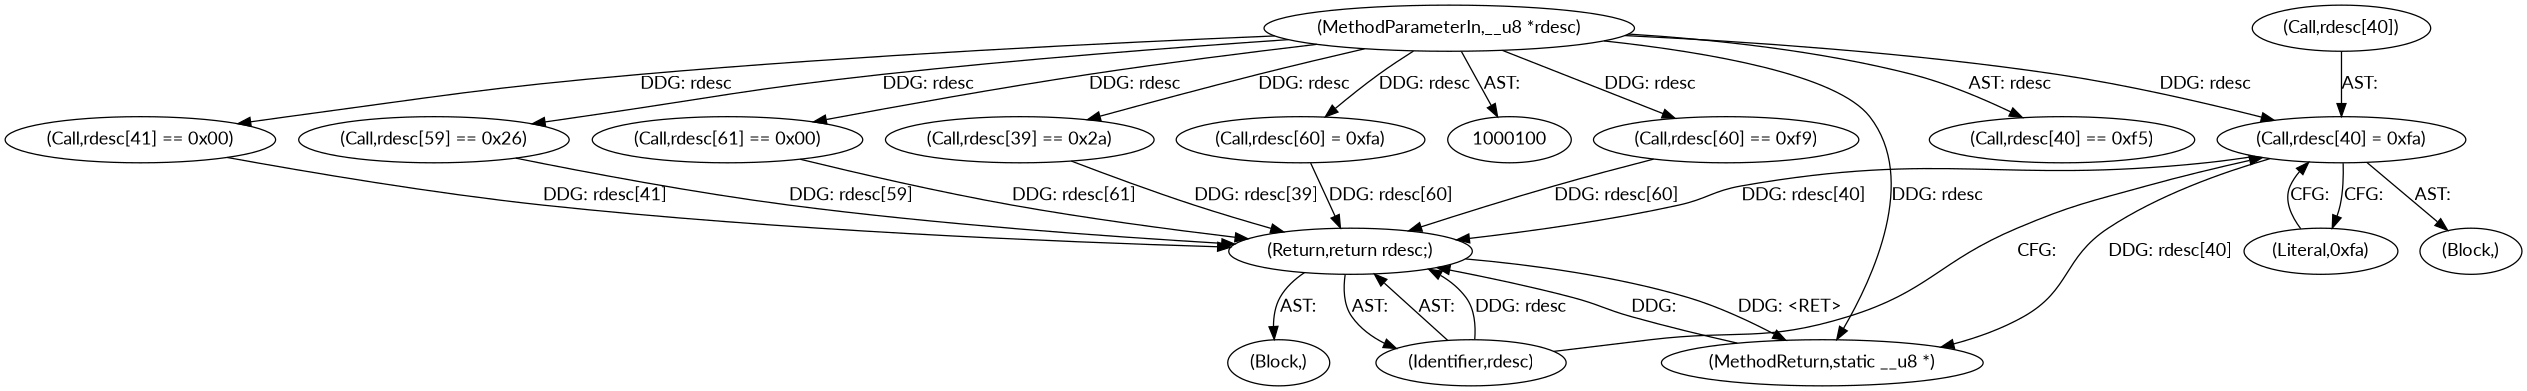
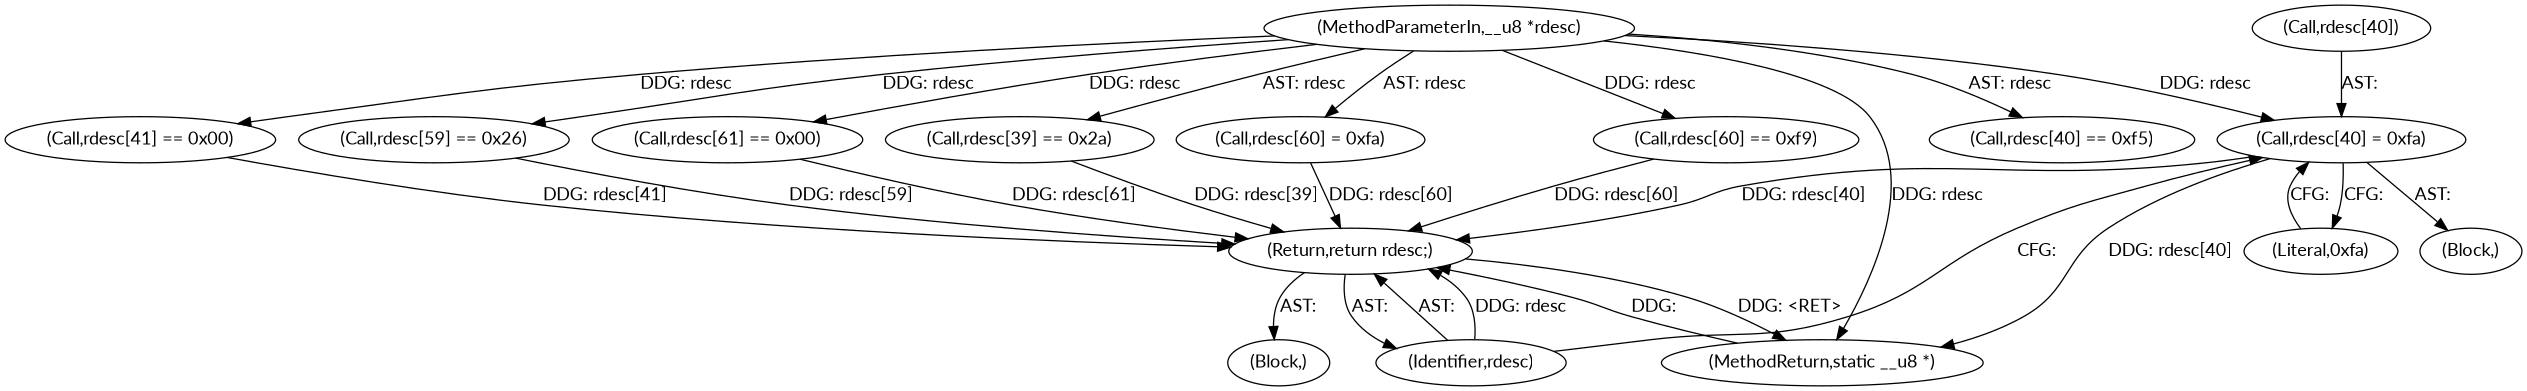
edge "(MethodParameterIn,__u8 *rdesc)" -> "(Call,rdesc[39] == 0x2a)": label "DDG: rdesc" -> "AST: rdesc"
edge "(MethodParameterIn,__u8 *rdesc)" -> "(Call,rdesc[60] = 0xfa)": label "DDG: rdesc" -> "AST: rdesc"
node "1000100": removed
